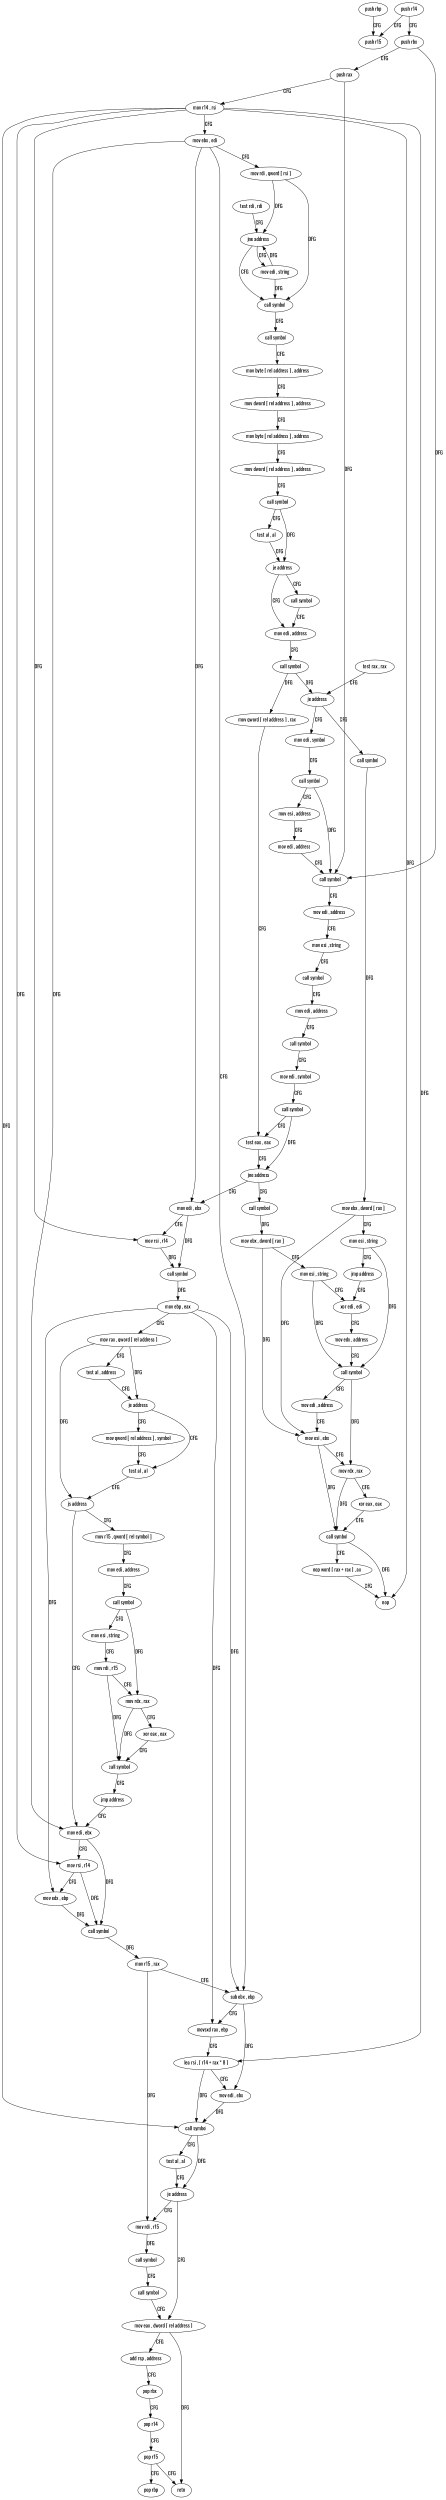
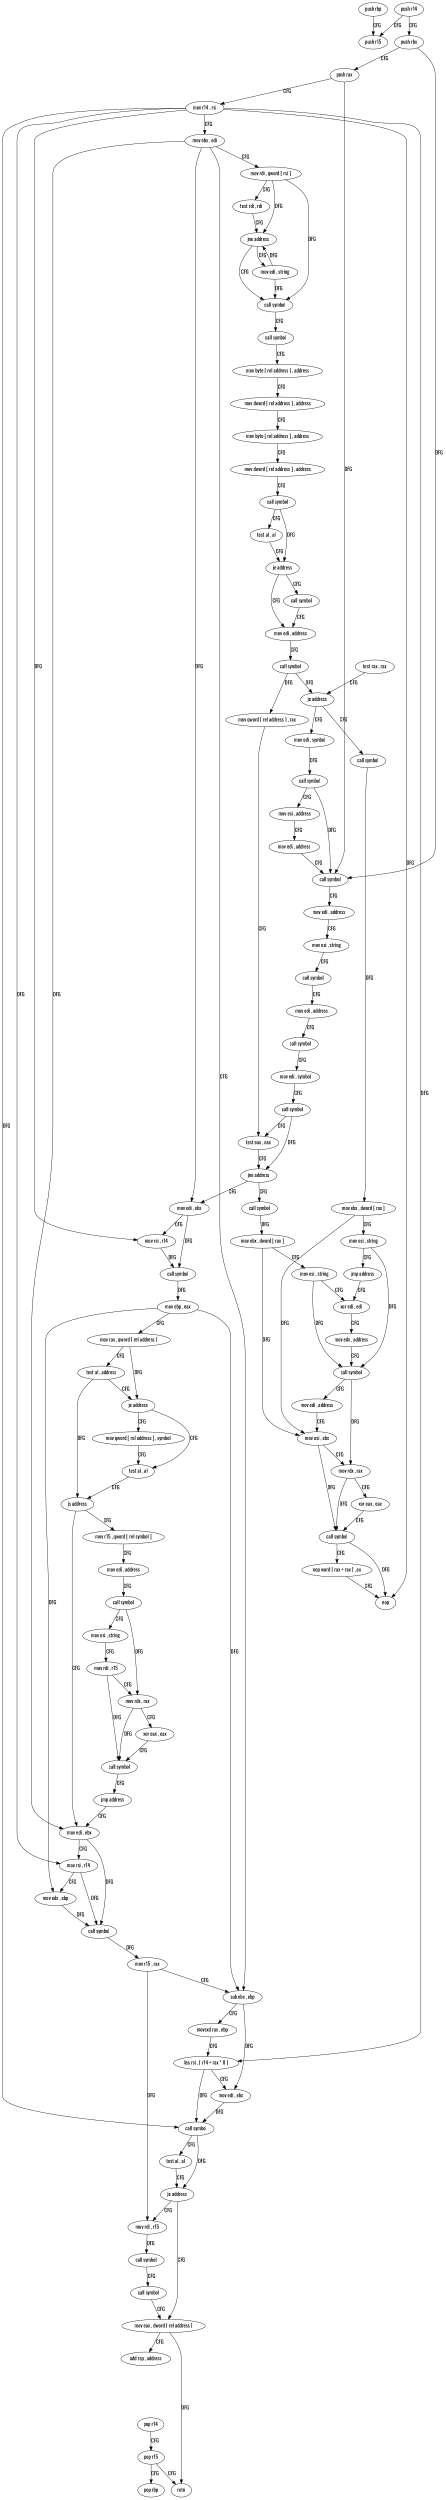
edge "mov rdi , qword [ rsi ]" -> "test rdi , rdi": added, label "CFG"
edge "mov rax , qword [ rel address ]" -> "js address": now "test al , address" -> "js address"
edge "mov ebp , eax" -> "movsxd rax , ebp": removed, label "DFG"
node "pop rbx": removed
